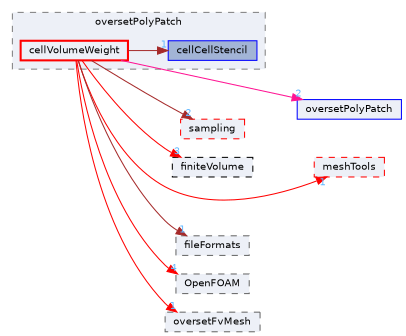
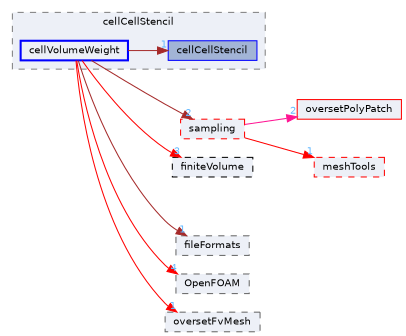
cluster "oversetPolyPatch": label "oversetPolyPatch" -> "cellCellStencil"
node "cellVolumeWeight": color red -> blue
edge "cellVolumeWeight" -> "oversetPolyPatch": now "sampling" -> "oversetPolyPatch"
node "oversetPolyPatch": color blue -> red
edge "cellVolumeWeight" -> "meshTools": now "sampling" -> "meshTools"
